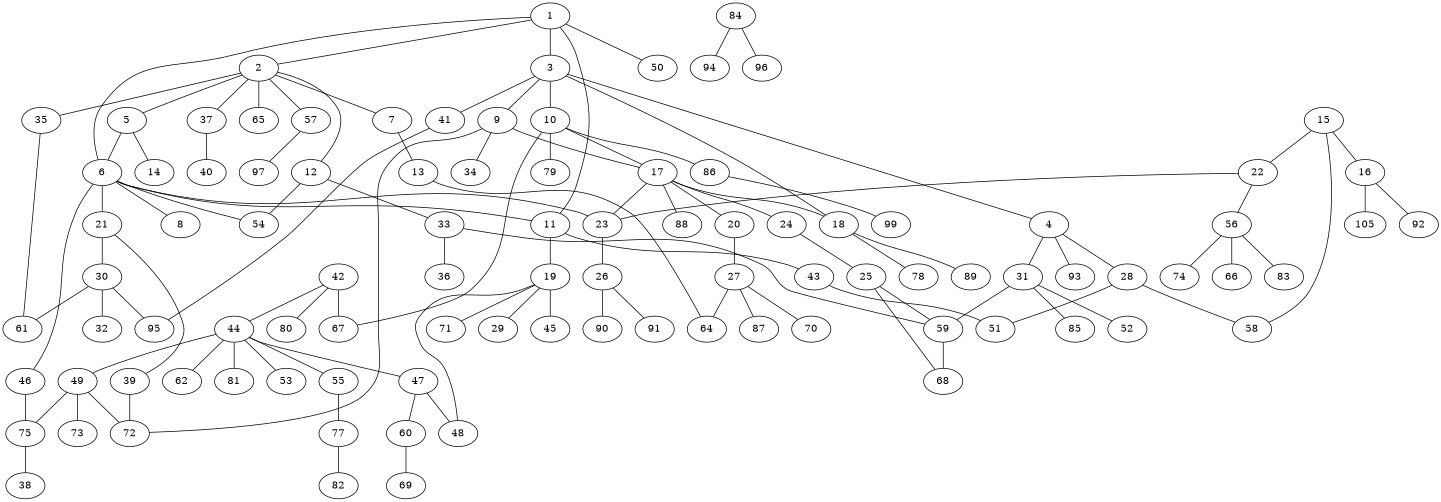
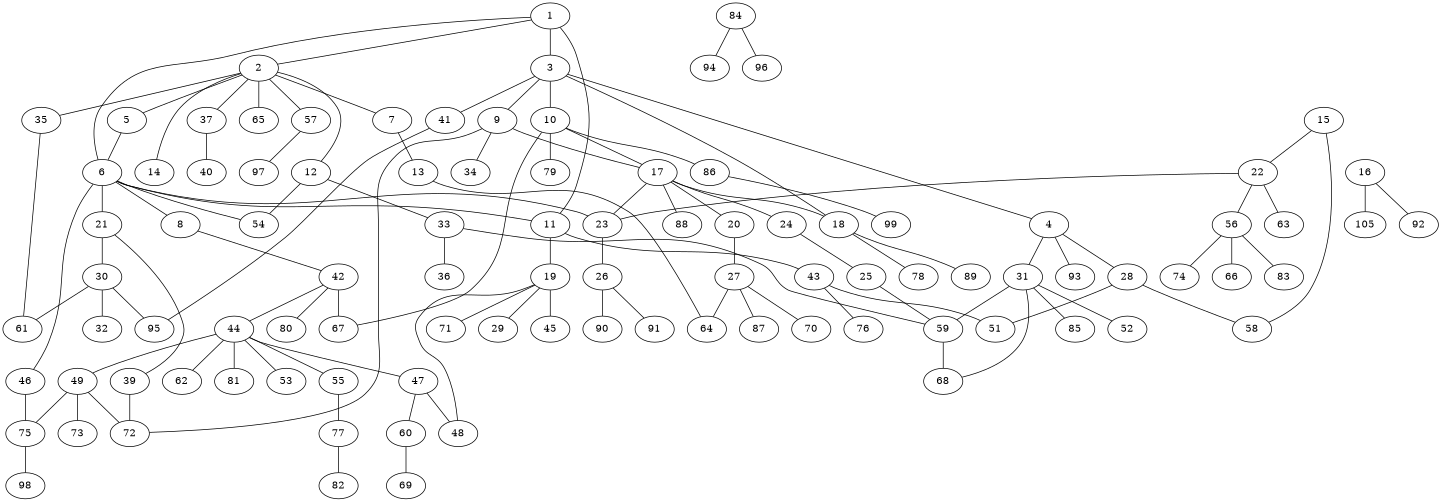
node "50": removed
edge "5" -- "14": now "2" -- "14"
edge "15" -- "16": removed
node "63": added
edge "8" -- "42": added
node "76": added
edge "25" -- "68": now "31" -- "68"
node "38": label "38" -> "98"
